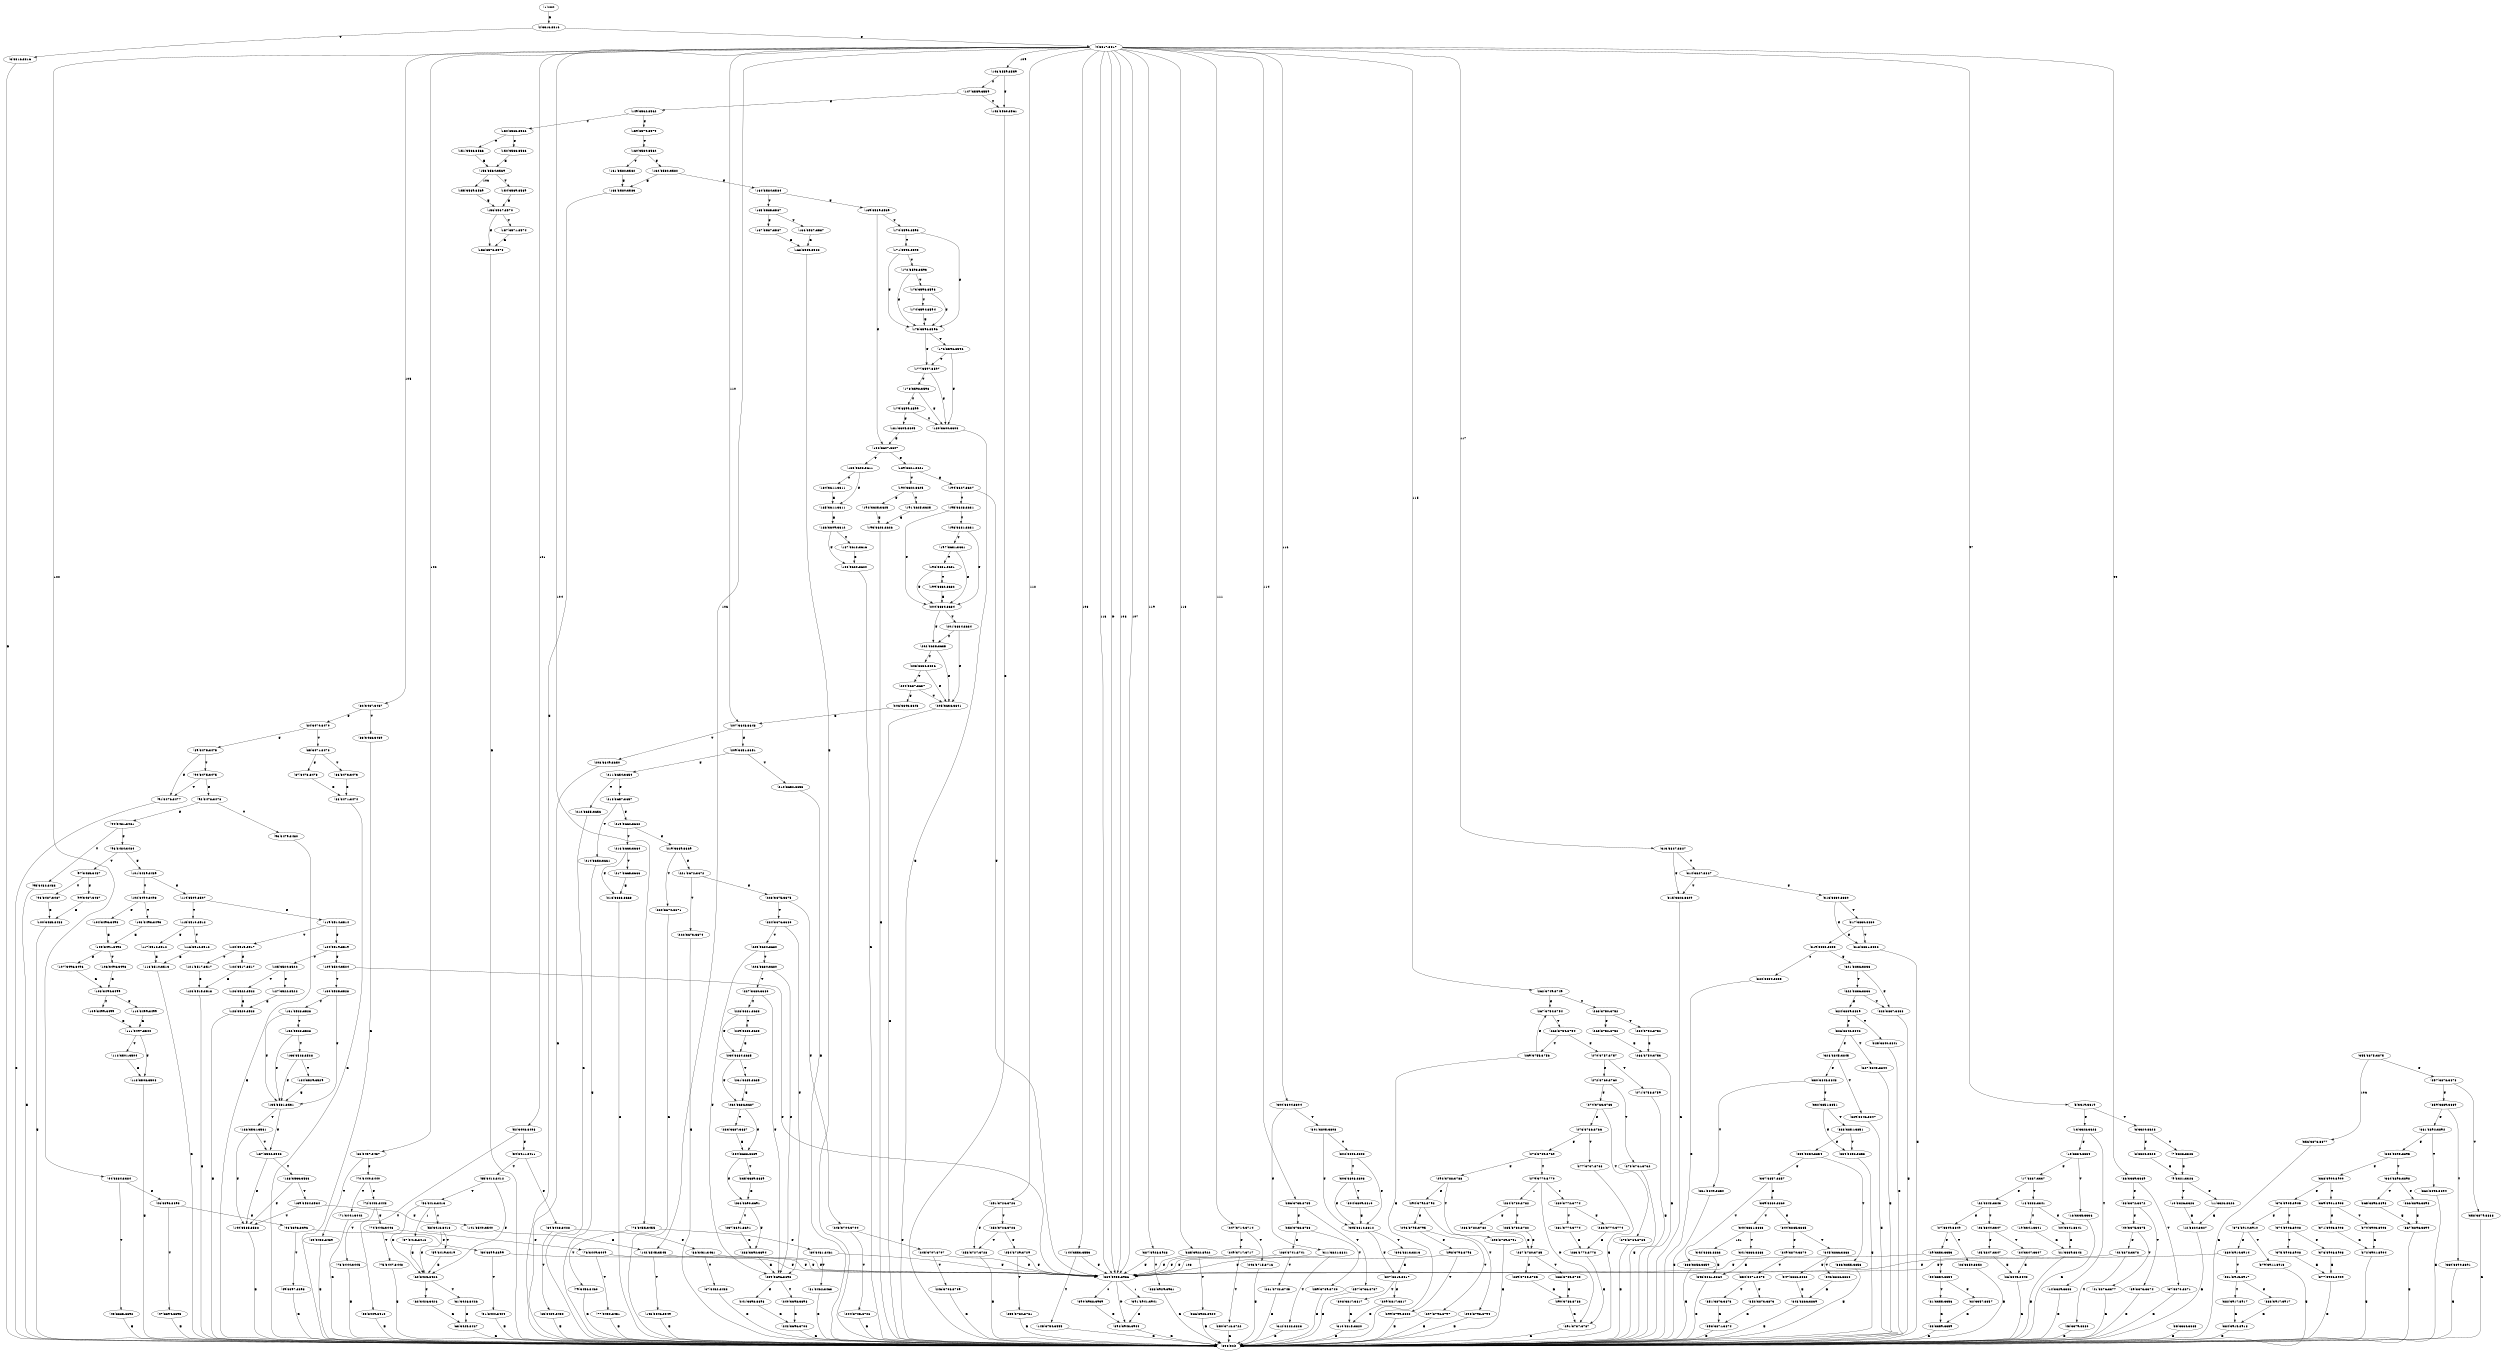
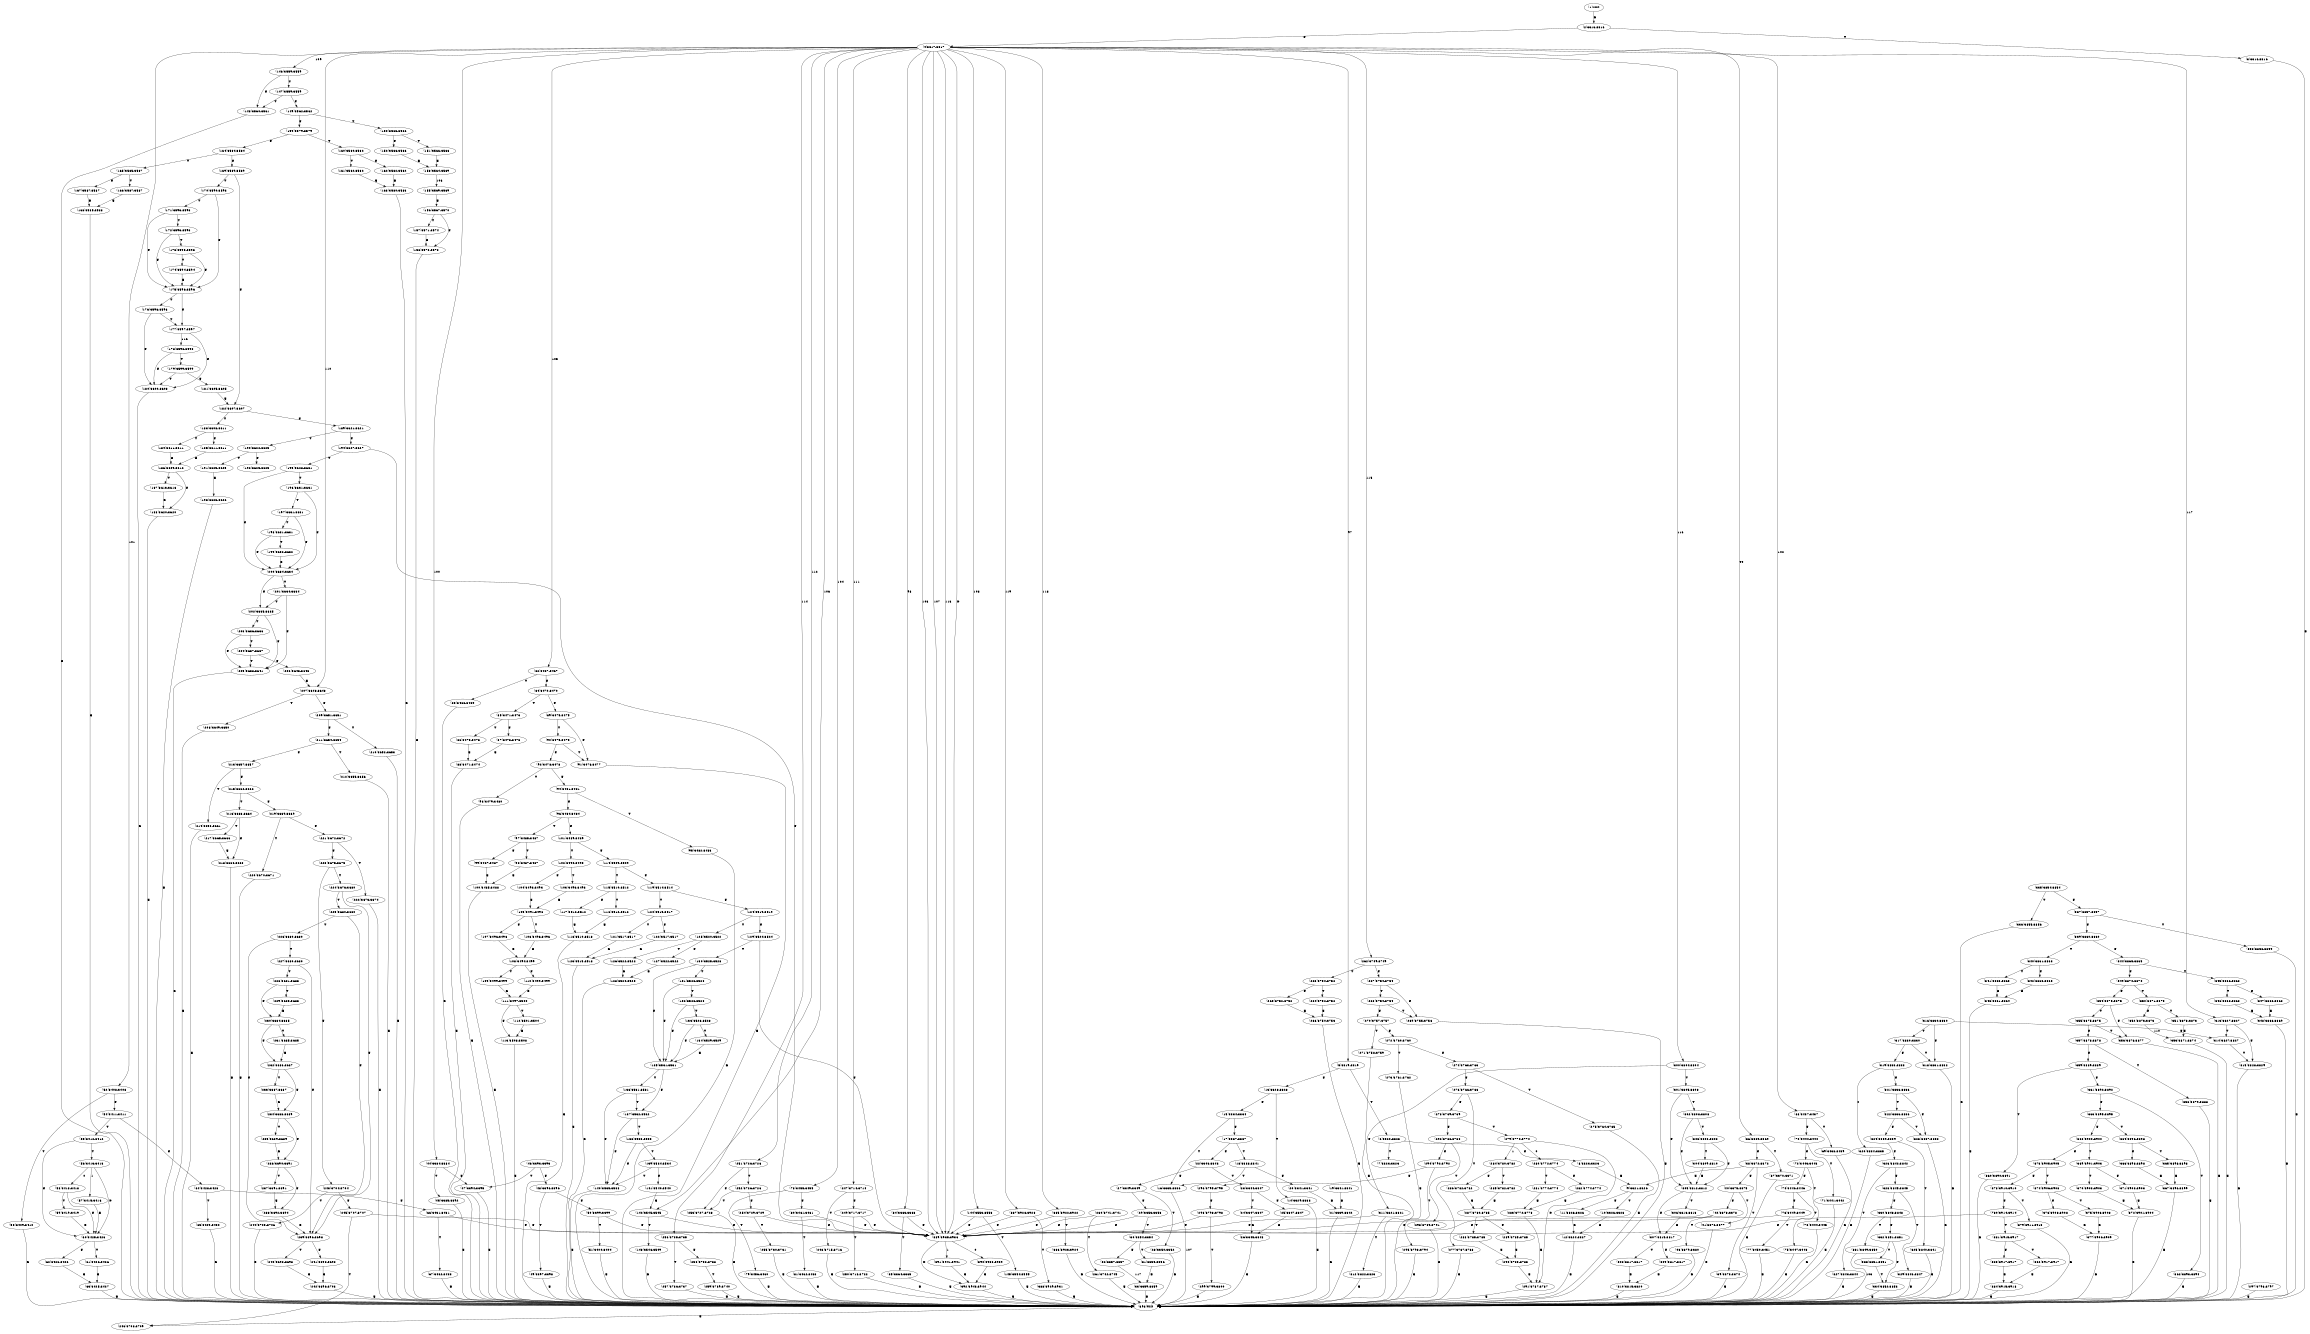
edge "(162)3582-3582" -> "(164)3584-3584": now "(159)3579-3579" -> "(164)3584-3584"
node "(154)3569-3569": removed
edge "(177)3597-3597" -> "(178)3598-3598": label "T" -> "116"
edge "(184)3611-3611" -> "(185)3611-3611": now "(184)3611-3611" -> "(186)3609-3612"
edge "(192)3625-3625" -> "(193)3623-3626": removed, label "E"
edge "(314)3827-3827" -> "(316)3830-3830": reversed
node "(114)3509-3507": label "(114)3509-3507" -> "(114)3509-3509"
node "(354)3875-3875": added
edge "(269)3755-3756" -> "(267)3754-3754": reversed
edge "(355)3875-3875" -> "(356)3876-3877": label "106" -> "T"
edge "(333)3851-3851" -> "(335)3854-3854": removed, label "F"
edge "(7)3323-3323" -> "(9)3321-3326": now "(38)3372-3372" -> "(9)3321-3326"
edge "(44)3384-3384" -> "(46)3393-3393": now "(44)3384-3384" -> "(47)3394-3395"
node "(34)3363-3363": added
edge "(18)3338-3341" -> "(19)3341-3341": now "(18)3338-3341" -> "(16)3335-3336"
edge "(258)3738-3738" -> "(260)3741-3741": removed, label "F"
edge "(340)3861-3863" -> "(342)3863-3863": label "101" -> "F"
node "(380)3914-3914": label "(380)3914-3914" -> "(780)3914-3914"
edge "(296)3795-3795" -> "(297)3796-3797": removed, label "T"
edge "(311)3821-3821" -> "(389)3935-3936": label "108" -> "F"
edge "(331)3849-3850" -> "(393)exit": label "E" -> "103"
edge "(16)3335-3336" -> "(393)exit": label "E" -> "107"
edge "(352)3873-3873" -> "(353)3871-3874": label "E" -> "110"
edge "(32)3357-3357" -> "(33)3359-3359": label "E" -> "117"
node "(145)3754-3555": label "(145)3754-3555" -> "(145)3554-3555"
edge "(246)3708-3709" -> "(393)exit": reversed
